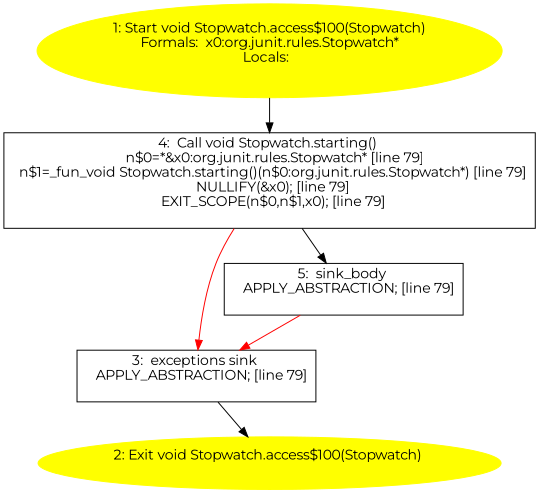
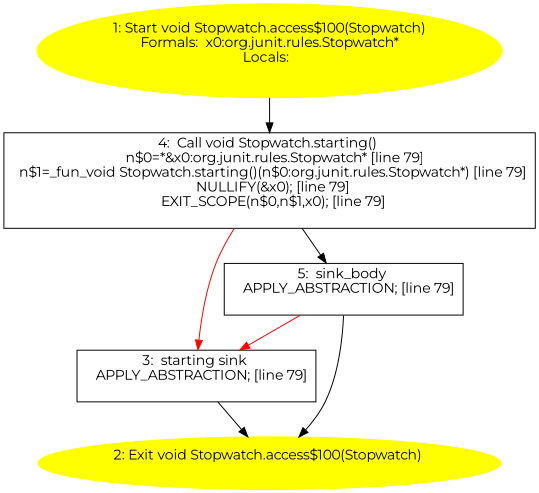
node "3:  exceptions sink APPLY_ABSTRACTION; [line 79]": label "3:  exceptions sink APPLY_ABSTRACTION; [line 79]" -> "3:  starting sink APPLY_ABSTRACTION; [line 79]"
edge "5:  sink_body APPLY_ABSTRACTION; [line 79]" -> "2: Exit void Stopwatch.access$100(Stopwatch)": added
